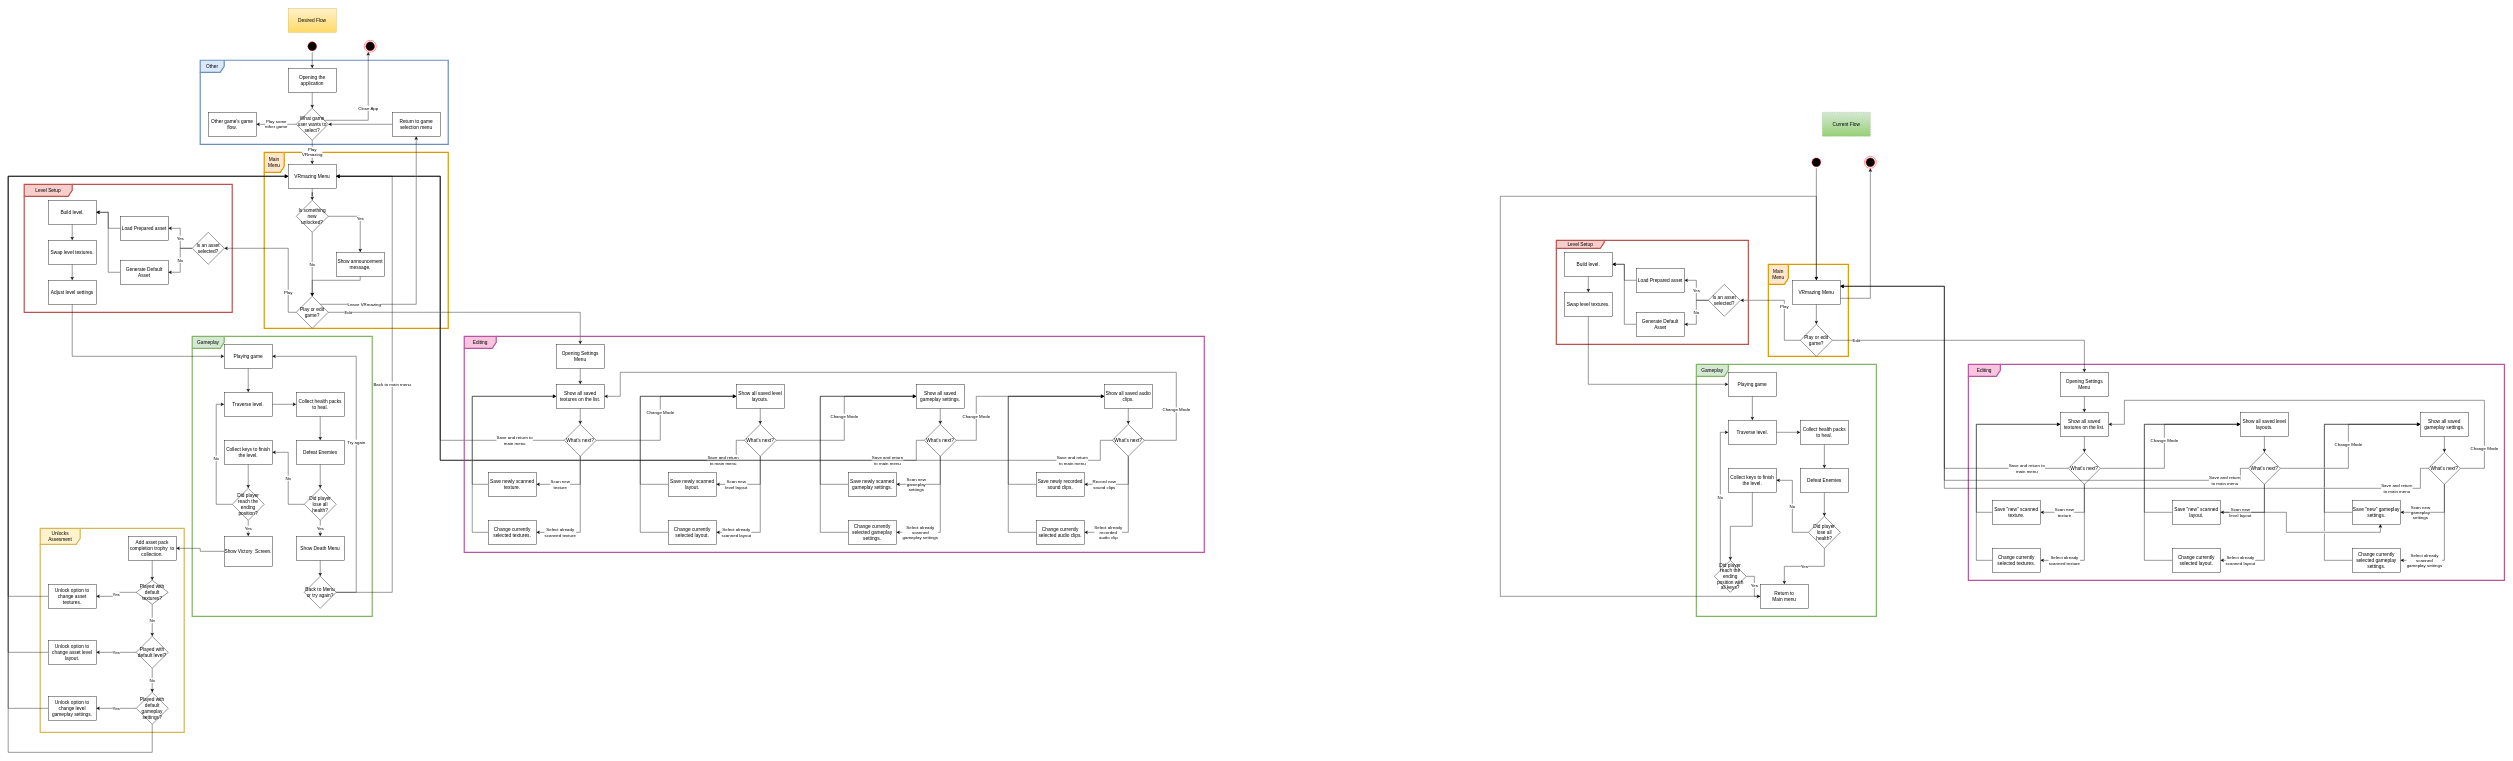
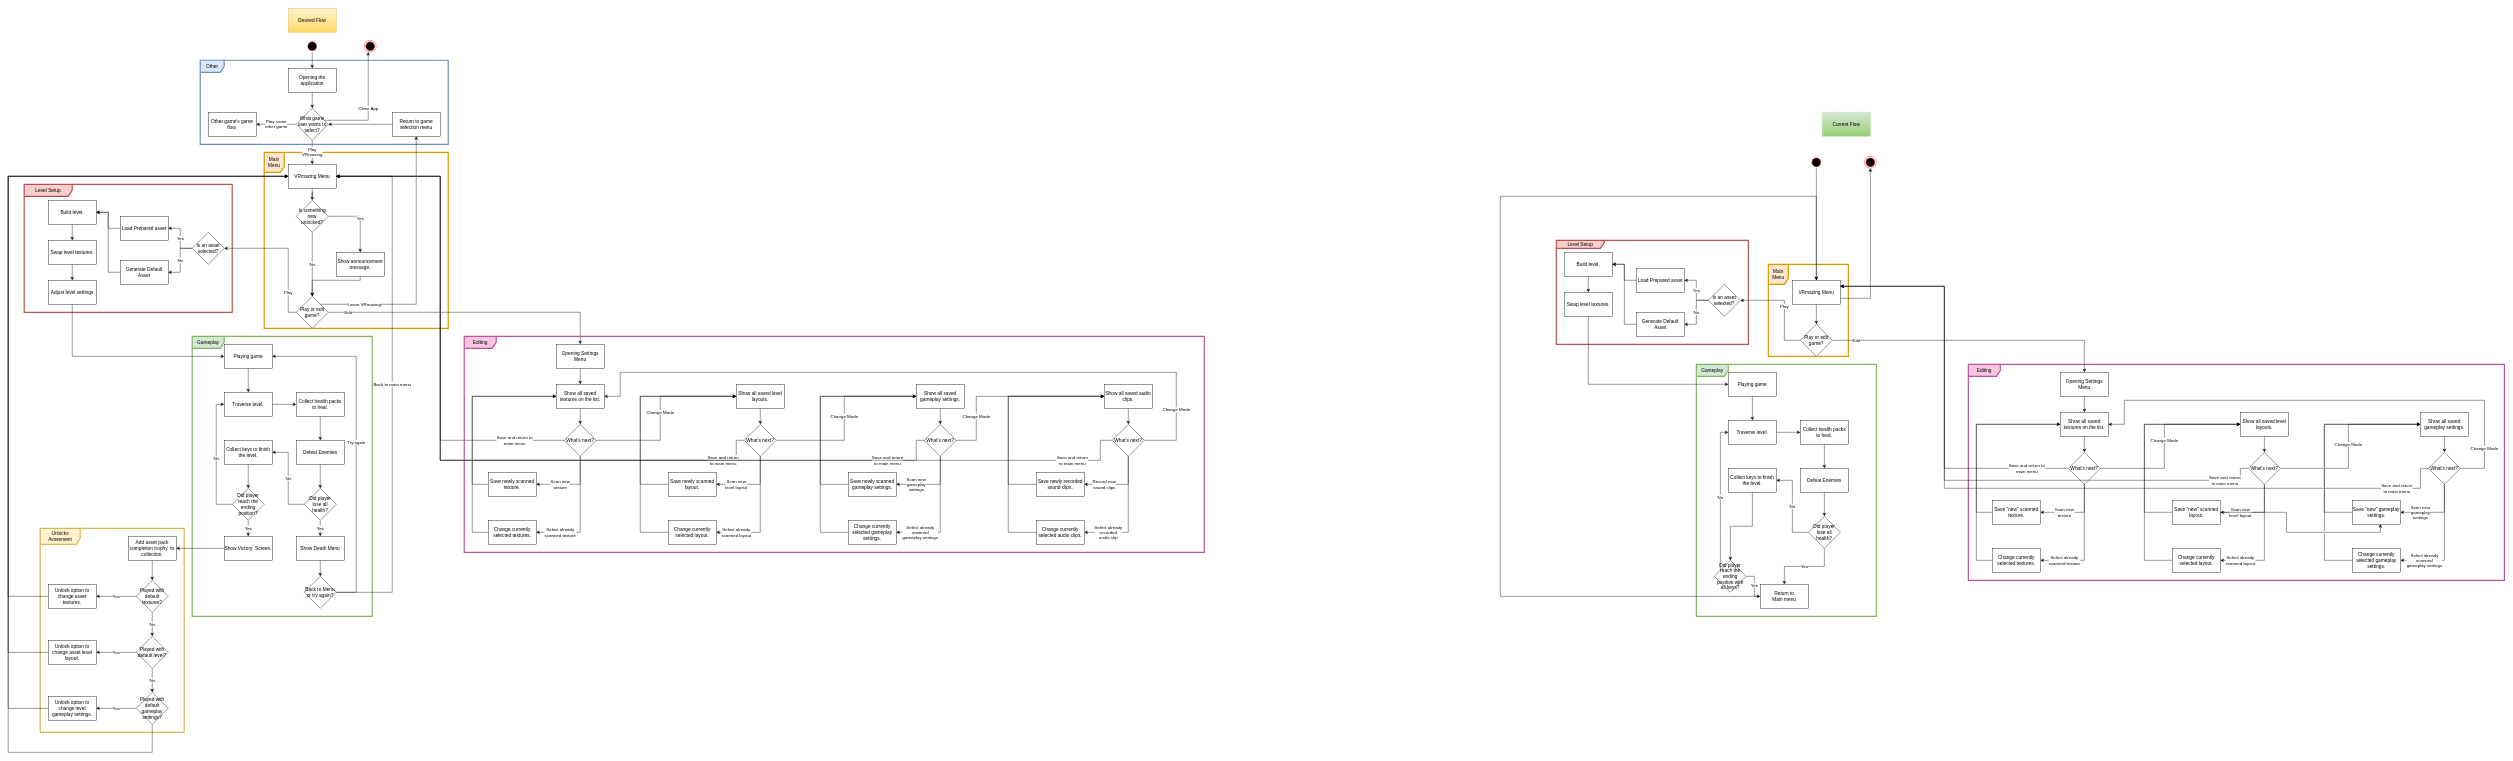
node "Show Victory Screen.": size 48x30 -> 48x24
node "Played with default textures?": size 32x24 -> 32x32
